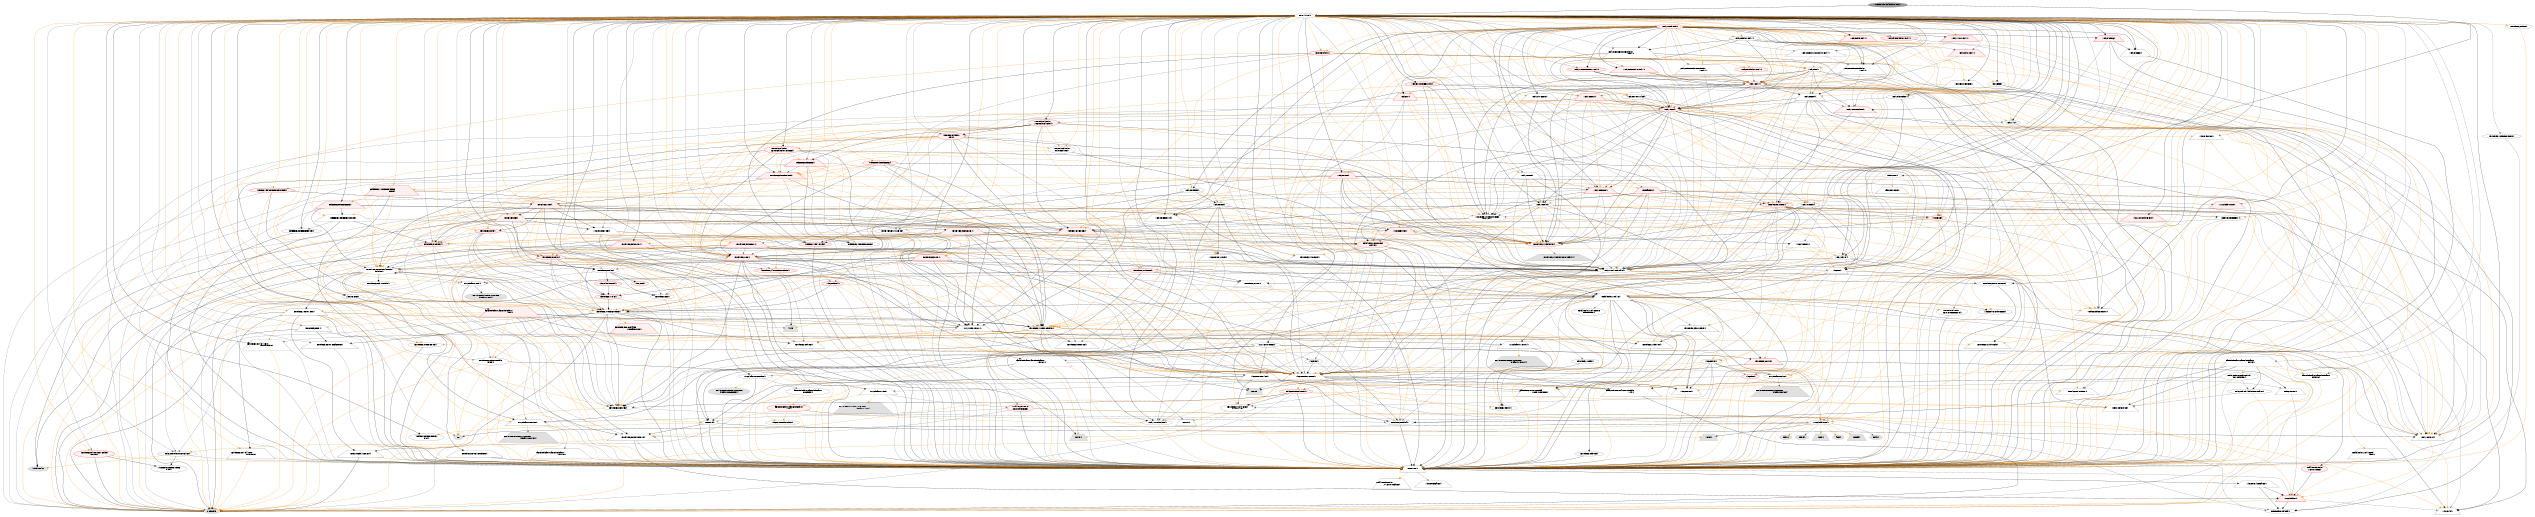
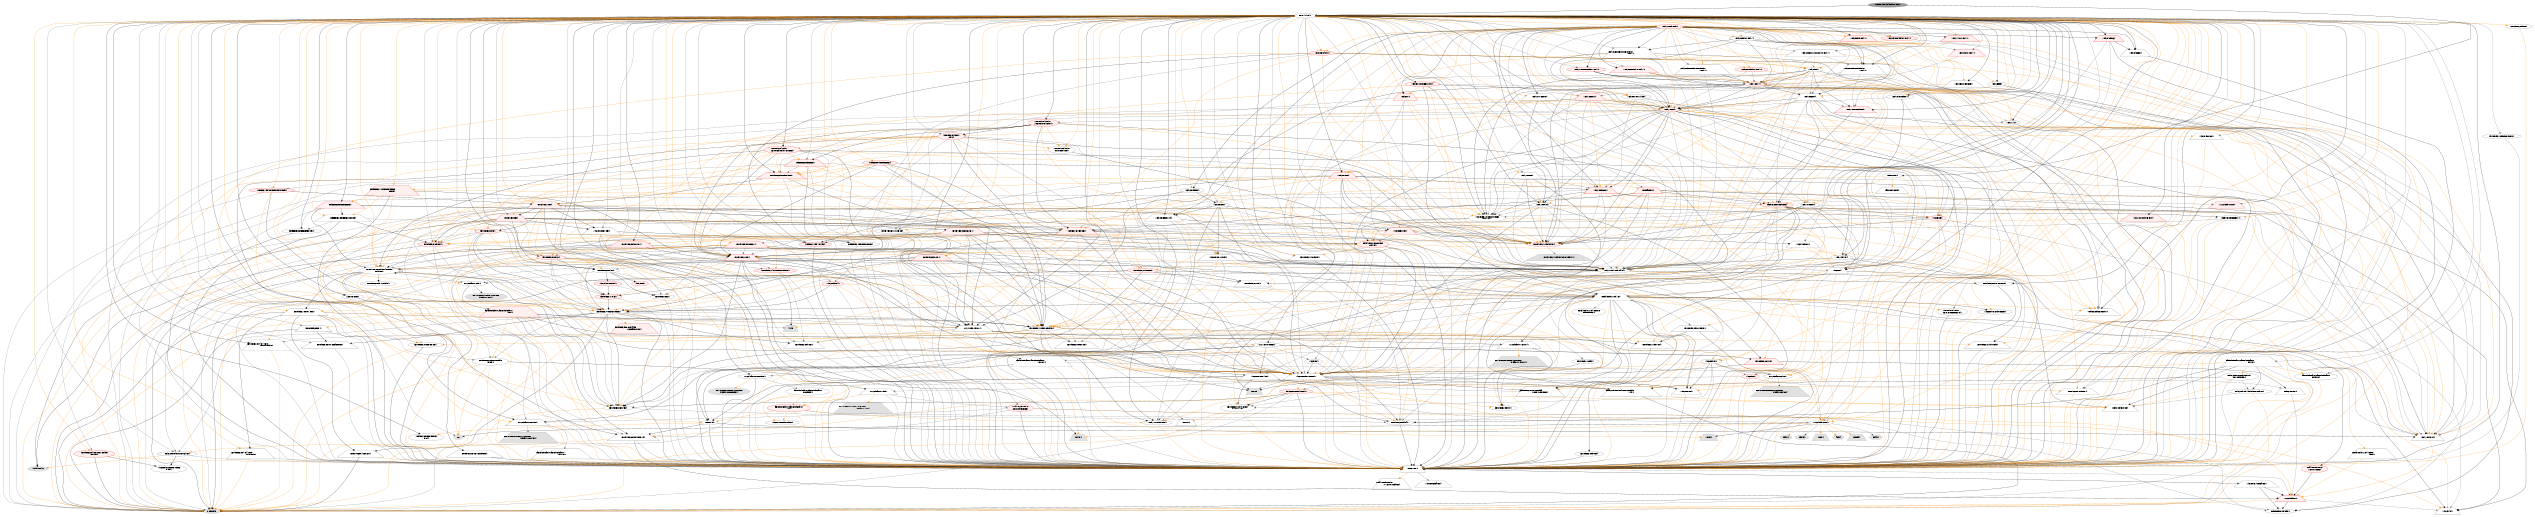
edge "Internationalization /Internationalization.h" -> "Containers/Array.h": color darkorange -> black
node "Logging/LogMacros.h": label "Logging/LogMacros.h" -> "Logging/CapsuleShape.h"
